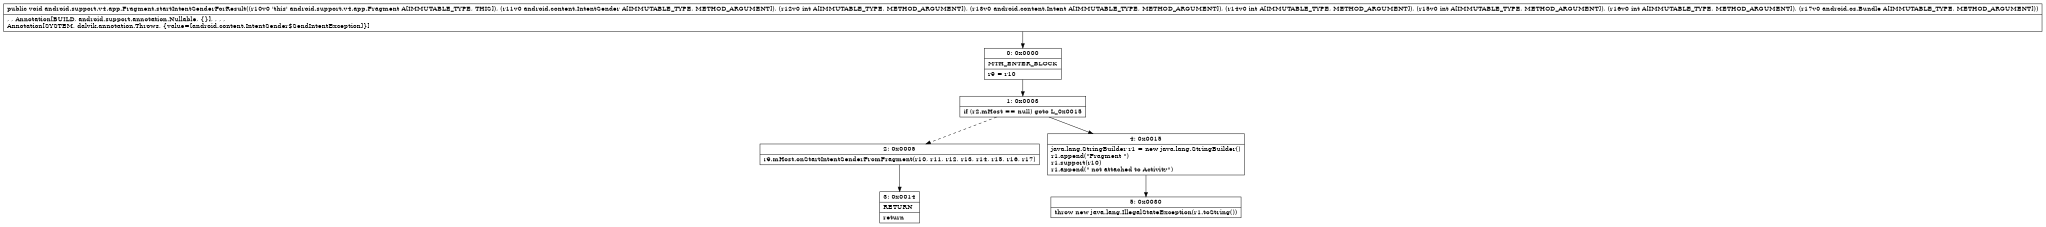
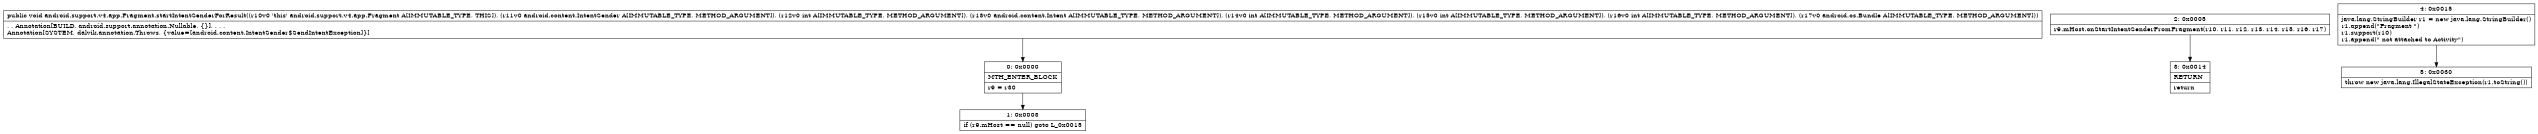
node "0: 0x0000": text "r9 = r10" -> "r9 = r30"
node "1: 0x0003": text "if (r2.mHost == null) goto L_0x0015" -> "if (r9.mHost == null) goto L_0x0015"
edge "1: 0x0003" -> "4: 0x0015": removed
edge "1: 0x0003" -> "2: 0x0005": removed
